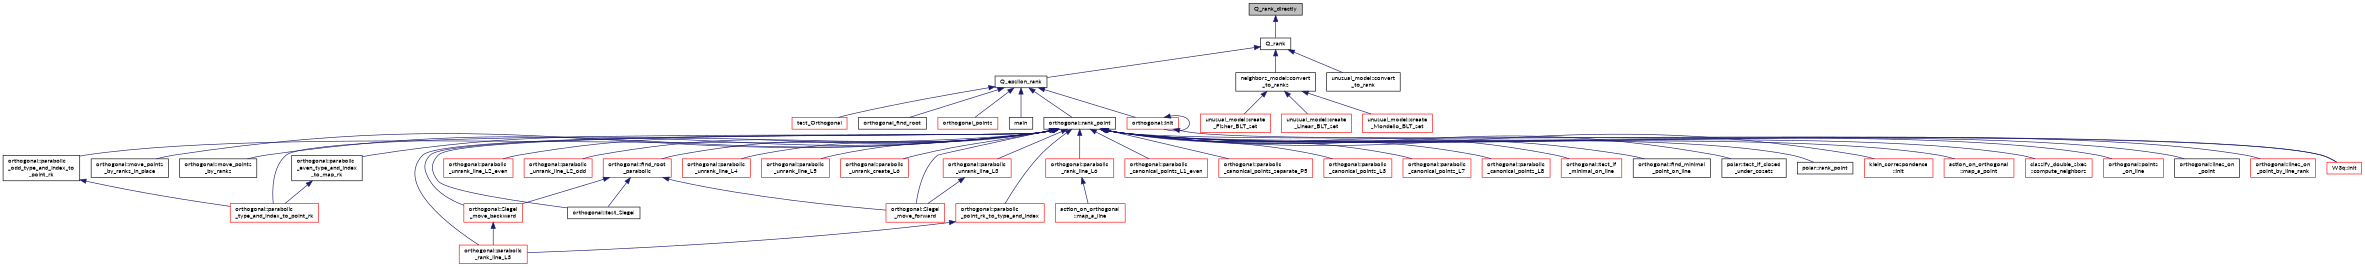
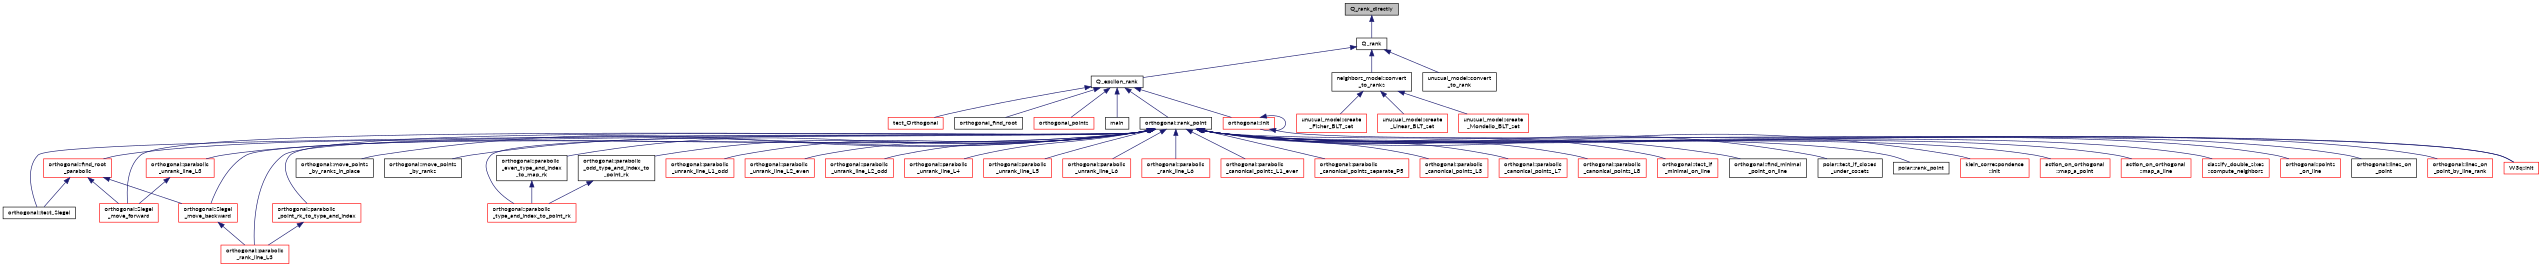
node "orthogonal::parabolic _unrank_line_L1_odd": added
node "orthogonal::parabolic _unrank_create_L6": label "orthogonal::parabolic _unrank_create_L6" -> "orthogonal::parabolic _unrank_line_L6"
edge "action_on_orthogonal ::map_a_line" -> "orthogonal::parabolic _rank_line_L6": now "action_on_orthogonal ::map_a_line" -> "orthogonal::rank_point"
